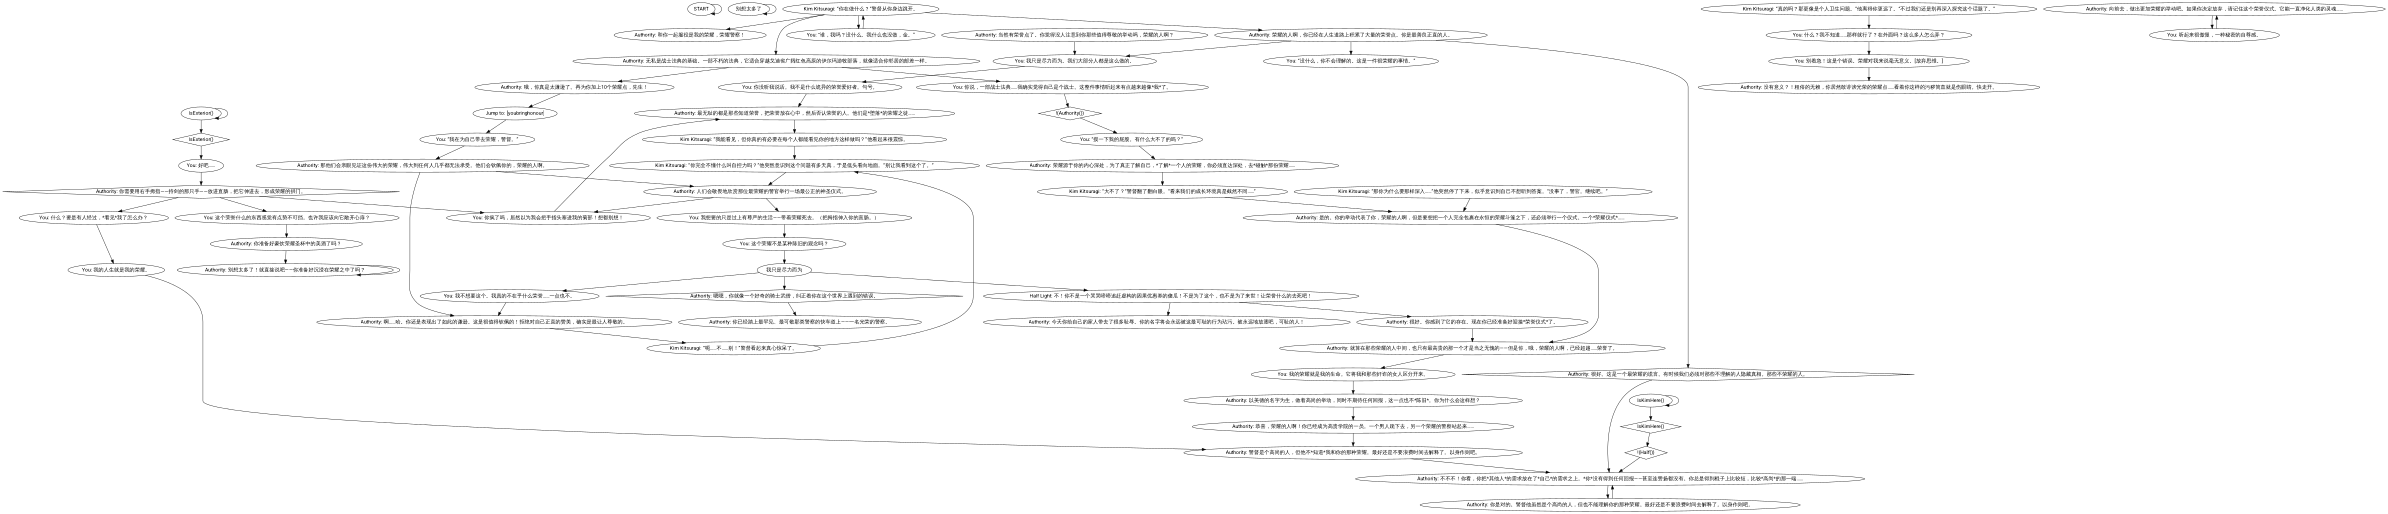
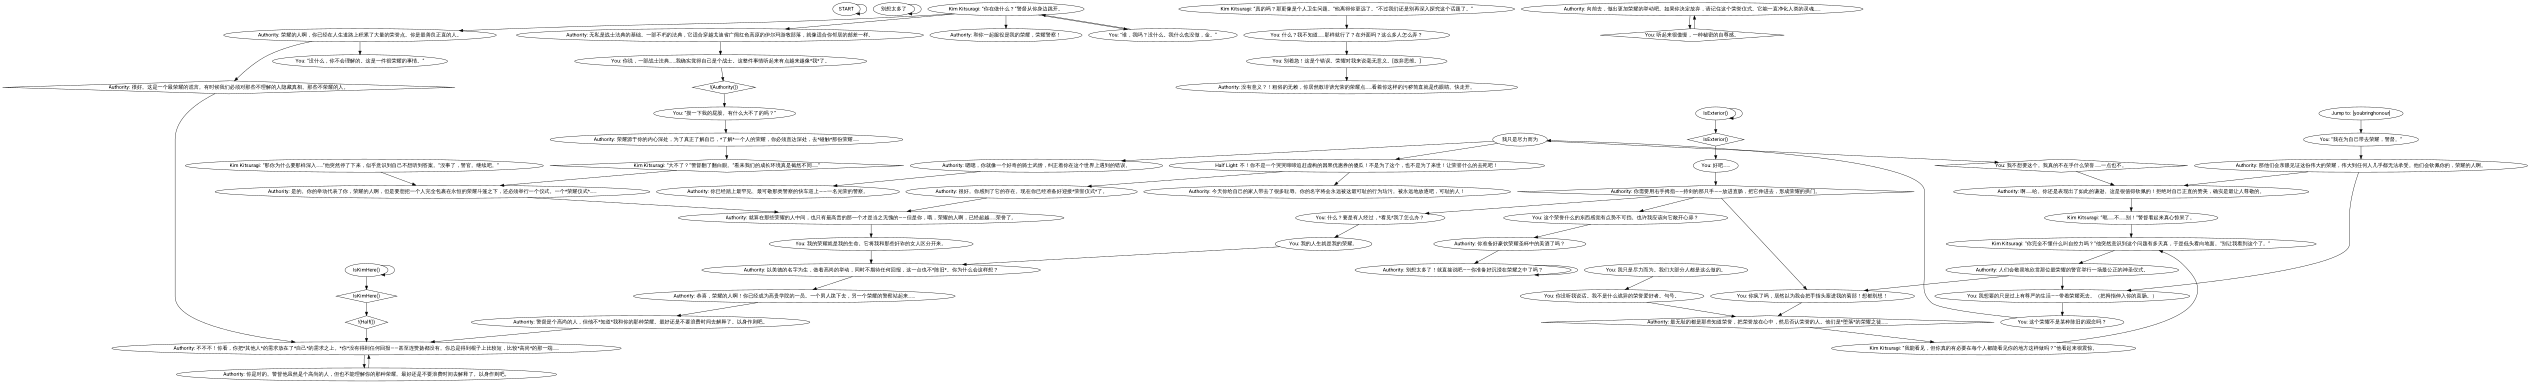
node "Authority: 当然有荣誉点了。你觉得没人注意到你那些值得尊敬的举动吗，荣耀的人啊？": removed
node "You: 听起来很傲慢，一种秘密的自尊感。": shape ellipse -> diamond
edge "Authority: 荣耀的人啊，你已经在人生道路上积累了大量的荣誉点。你是最善良正直的人。" -> "You: 我只是尽力而为。我们大部分人都是这么做的。": removed
node "Authority: 哦，你真是太谦逊了。再为你加上10个荣耀点，先生！": removed
node "Authority: 最无耻的都是那些知道荣誉，把荣誉放在心中，然后否认荣誉的人。他们是*堕落*的荣耀之徒……": shape ellipse -> diamond
edge "Authority: 那他们会亲眼见证这份伟大的荣耀，伟大到任何人几乎都无法承受。他们会钦佩你的，荣耀的人啊。" -> "Authority: 人们会敬畏地欣赏那位最荣耀的警官举行一场最公正的神圣仪式。": now "Authority: 那他们会亲眼见证这份伟大的荣耀，伟大到任何人几乎都无法承受。他们会钦佩你的，荣耀的人啊。" -> "You: 我想要的只是过上有尊严的生活——带着荣耀死去。（把拇指伸入你的直肠。）"
node "Kim Kitsuragi: “大不了？”警督翻了翻白眼。“看来我们的成长环境真是截然不同……”": shape ellipse -> diamond
node "You: 我不想要这个。我真的不在乎什么荣誉……一点也不。": shape ellipse -> diamond
node "Authority: 嗯嗯，你就像一个好奇的骑士武僧，纠正着你在这个世界上遇到的错误。": shape diamond -> ellipse
edge "You: 我的人生就是我的荣耀。" -> "Authority: 警督是个高尚的人，但他不*知道*我和你的那种荣耀。最好还是不要浪费时间去解释了。以身作则吧。": now "You: 我的人生就是我的荣耀。" -> "Authority: 以美德的名字为生，做着高尚的举动，同时不期待任何回报，这一点也不*陈旧*。你为什么会这样想？"
